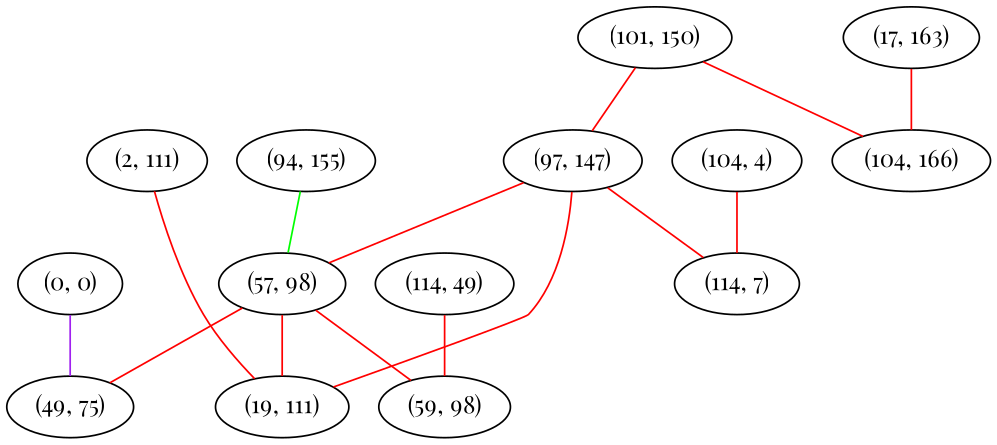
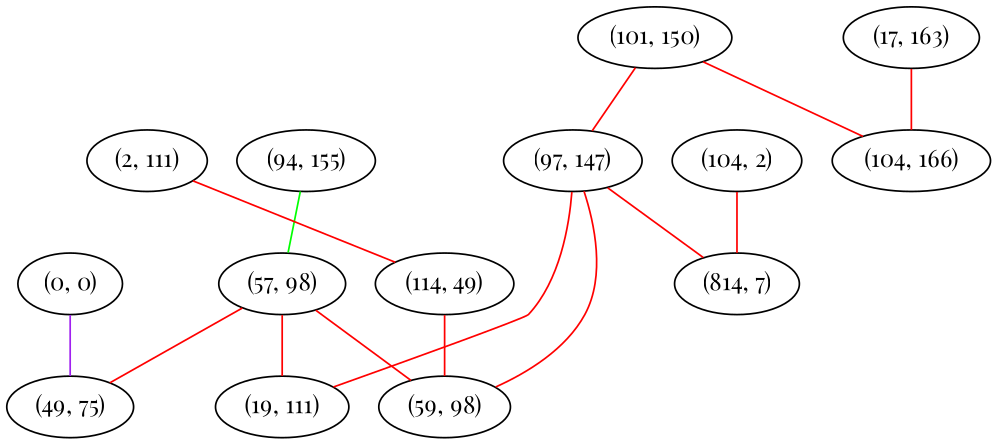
node "(104, 4)": label "(104, 4)" -> "(104, 2)"
edge "(97, 147)" -- "(57, 98)": now "(97, 147)" -- "(59, 98)"
node "(114, 7)": label "(114, 7)" -> "(814, 7)"
edge "(2, 111)" -- "(19, 111)": now "(2, 111)" -- "(114, 49)"
